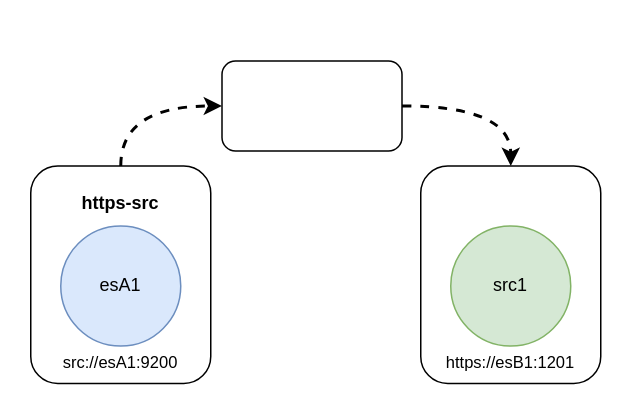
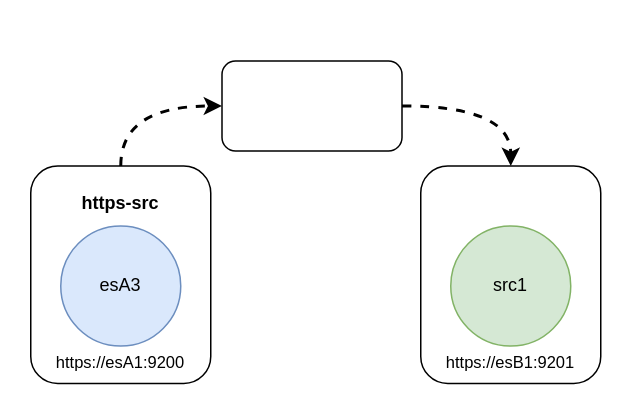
node "esA1": label "esA1" -> "esA3"
node "src://esA1:9200": label "src://esA1:9200" -> "https://esA1:9200"
node "https://esB1:1201": label "https://esB1:1201" -> "https://esB1:9201"
